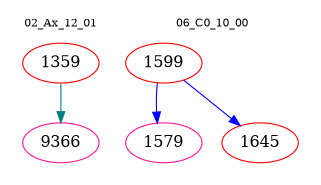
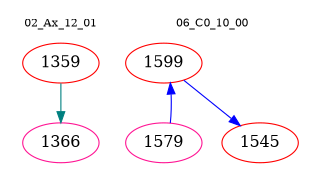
edge "1599" -> "1579": reversed
node "9366": label "9366" -> "1366"
node "1645": label "1645" -> "1545"
